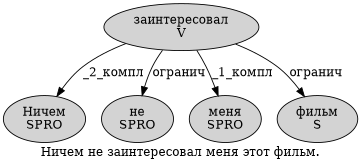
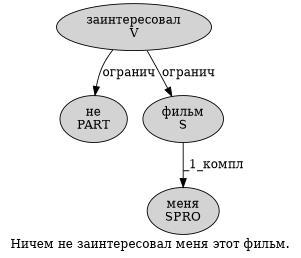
edge "заинтересовал V" -> "меня SPRO": now "фильм S" -> "меня SPRO"
node "Ничем SPRO": removed
node "не SPRO": label "не SPRO" -> "не PART"
